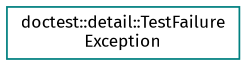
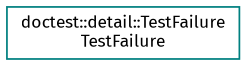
node "doctest::detail::TestFailure Exception": label "doctest::detail::TestFailure Exception" -> "doctest::detail::TestFailure TestFailure"
